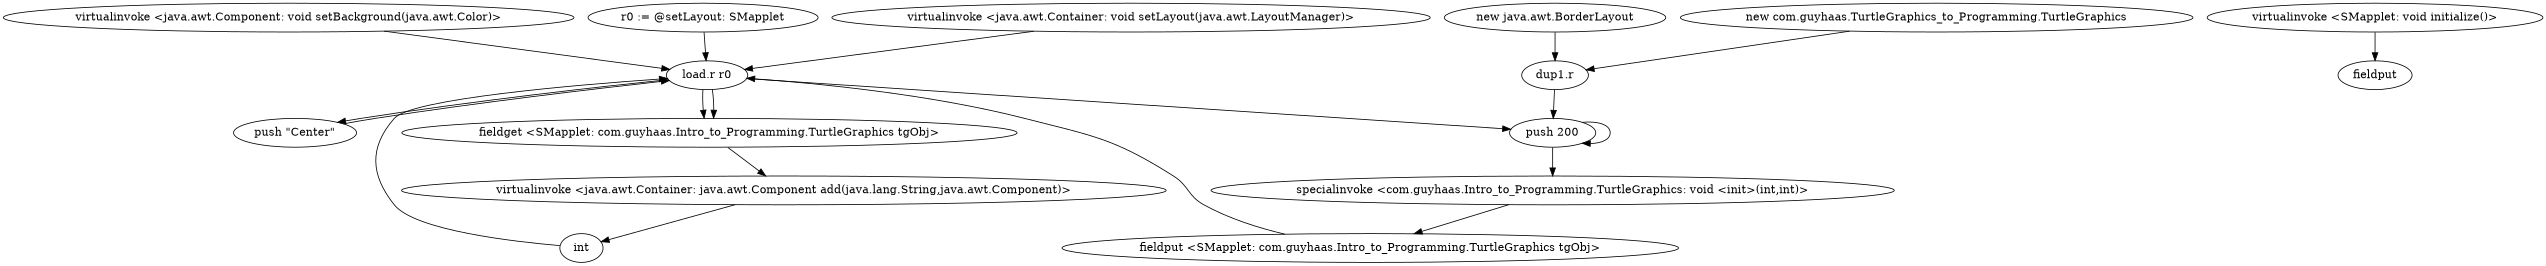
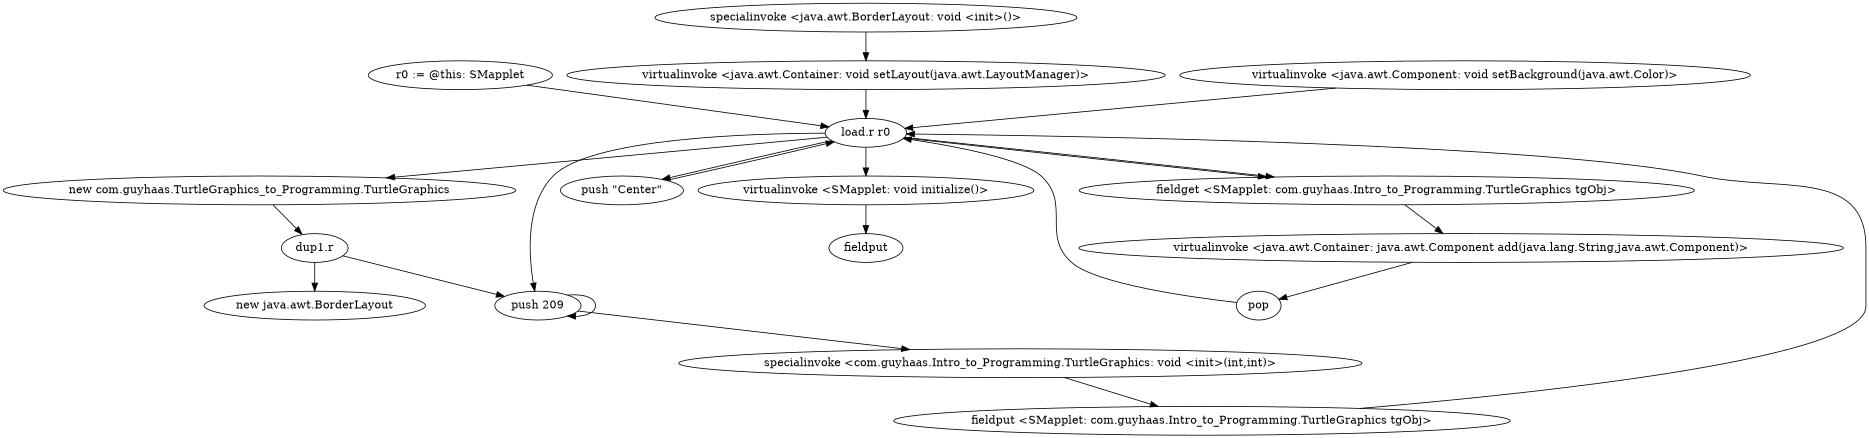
node "r0 := @setLayout: SMapplet": label "r0 := @setLayout: SMapplet" -> "r0 := @this: SMapplet"
node "specialinvoke <java.awt.BorderLayout: void <init>()>": added
edge "new java.awt.BorderLayout" -> "dup1.r": reversed
node "push 200": label "push 200" -> "push 209"
edge "load.r r0" -> "new com.guyhaas.TurtleGraphics_to_Programming.TurtleGraphics": added
edge "load.r r0" -> "virtualinvoke <SMapplet: void initialize()>": added
node "int": label "int" -> "pop"
